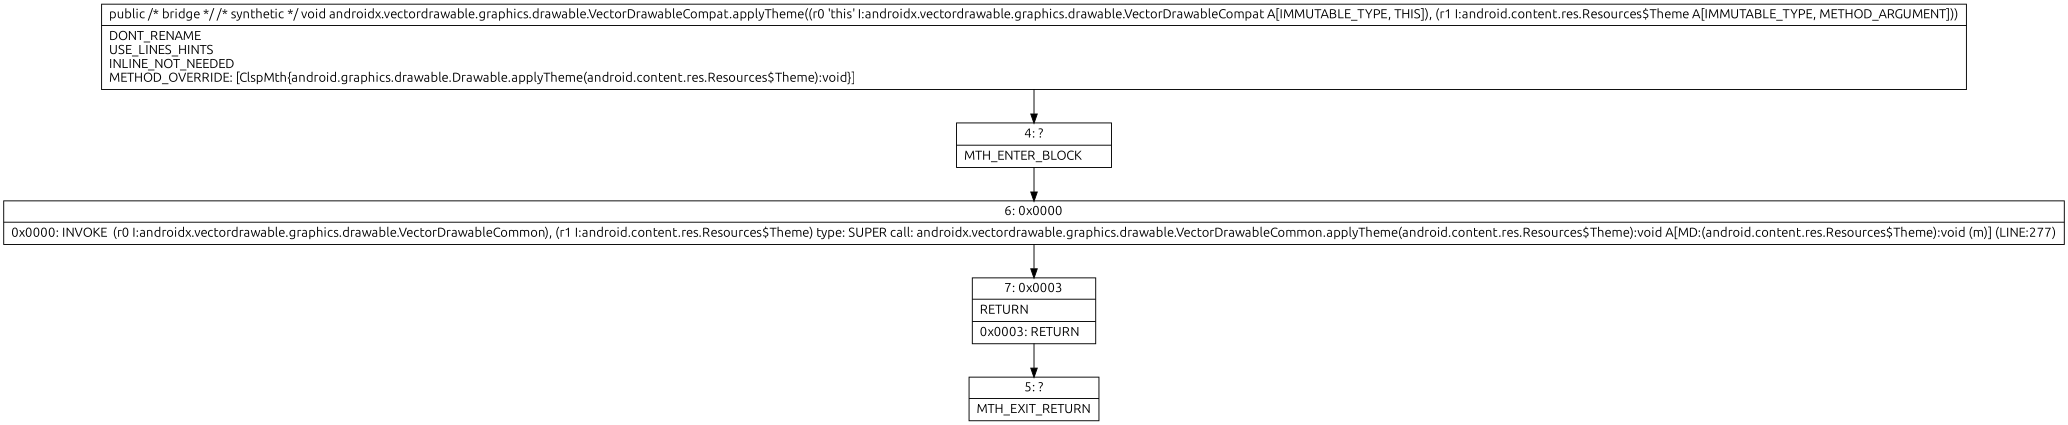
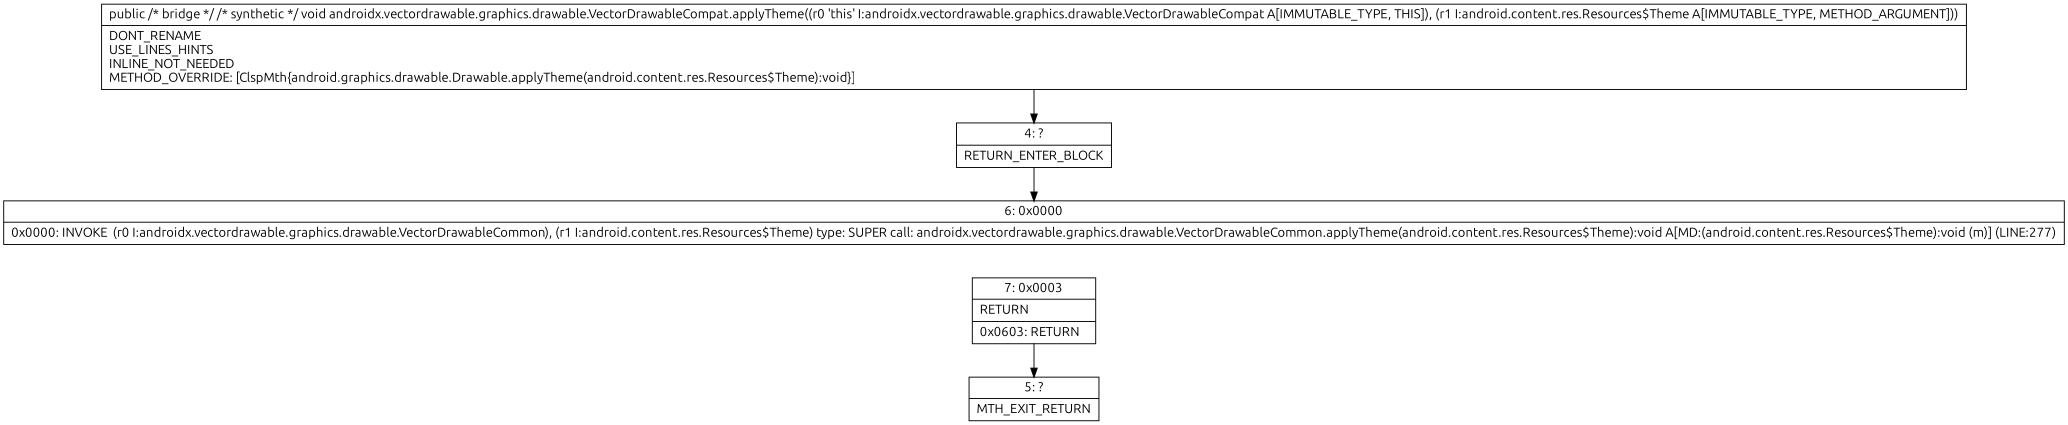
node "4: ?": text "MTH_ENTER_BLOCK" -> "RETURN_ENTER_BLOCK"
edge "6: 0x0000" -> "7: 0x0003": removed
node "7: 0x0003": text "0x0003: RETURN" -> "0x0603: RETURN"
